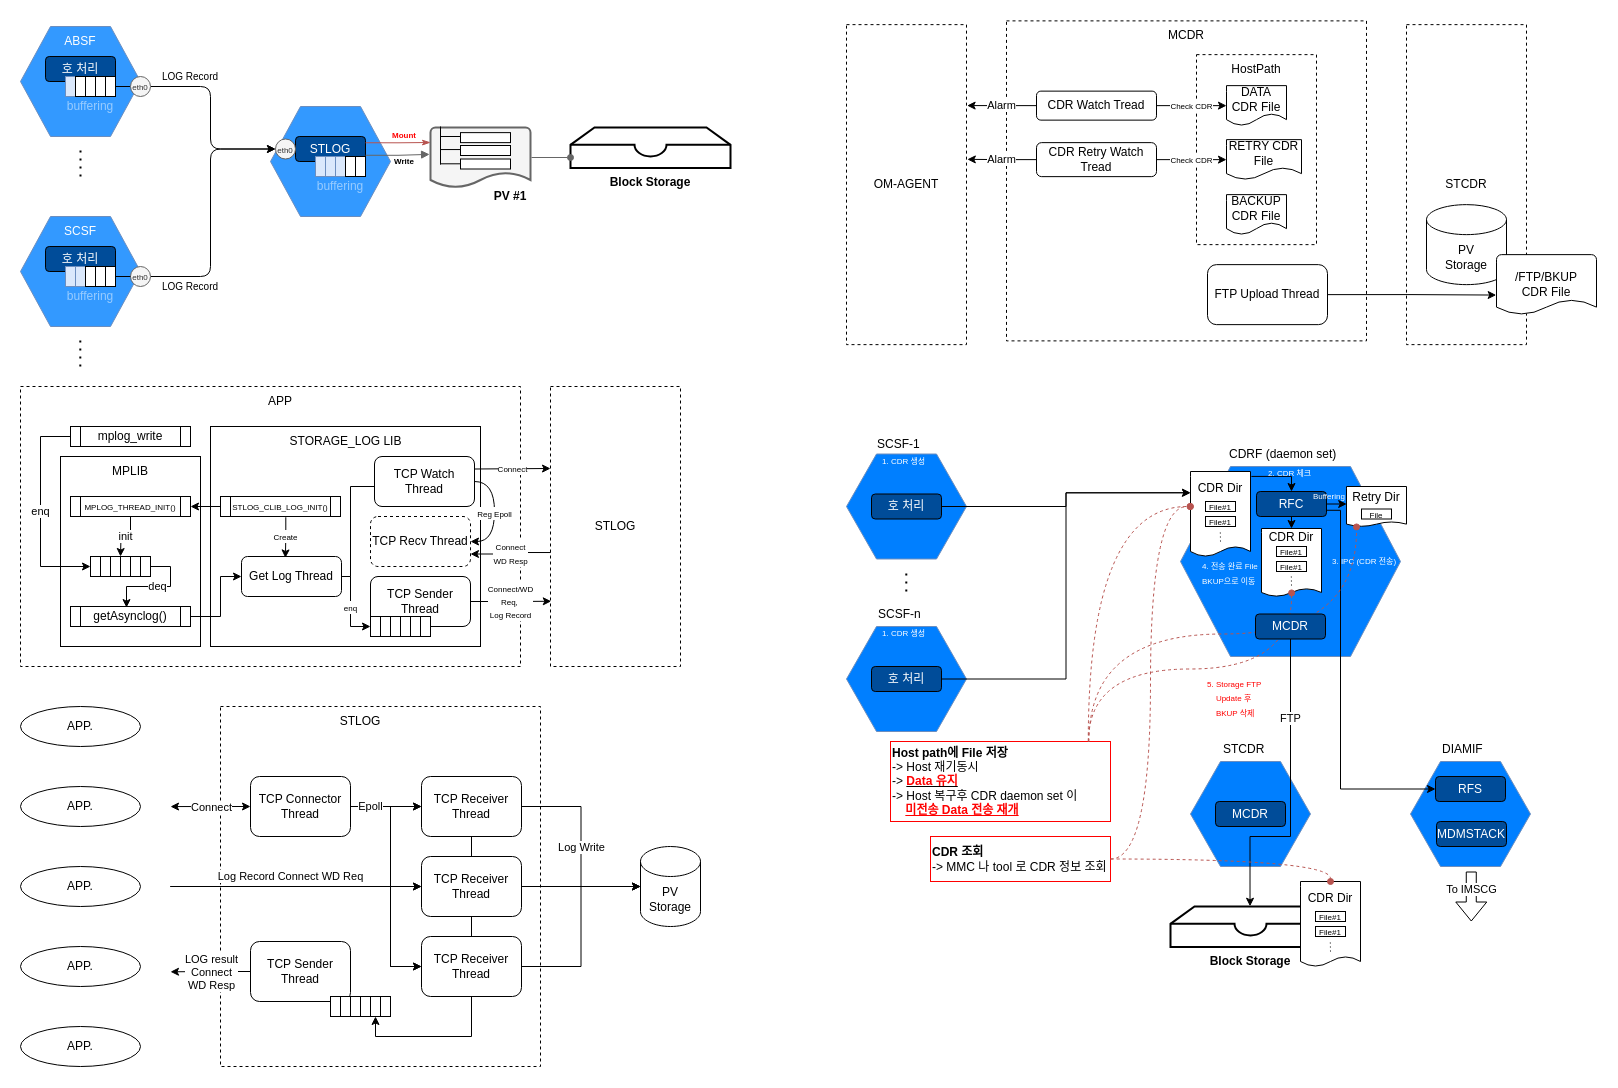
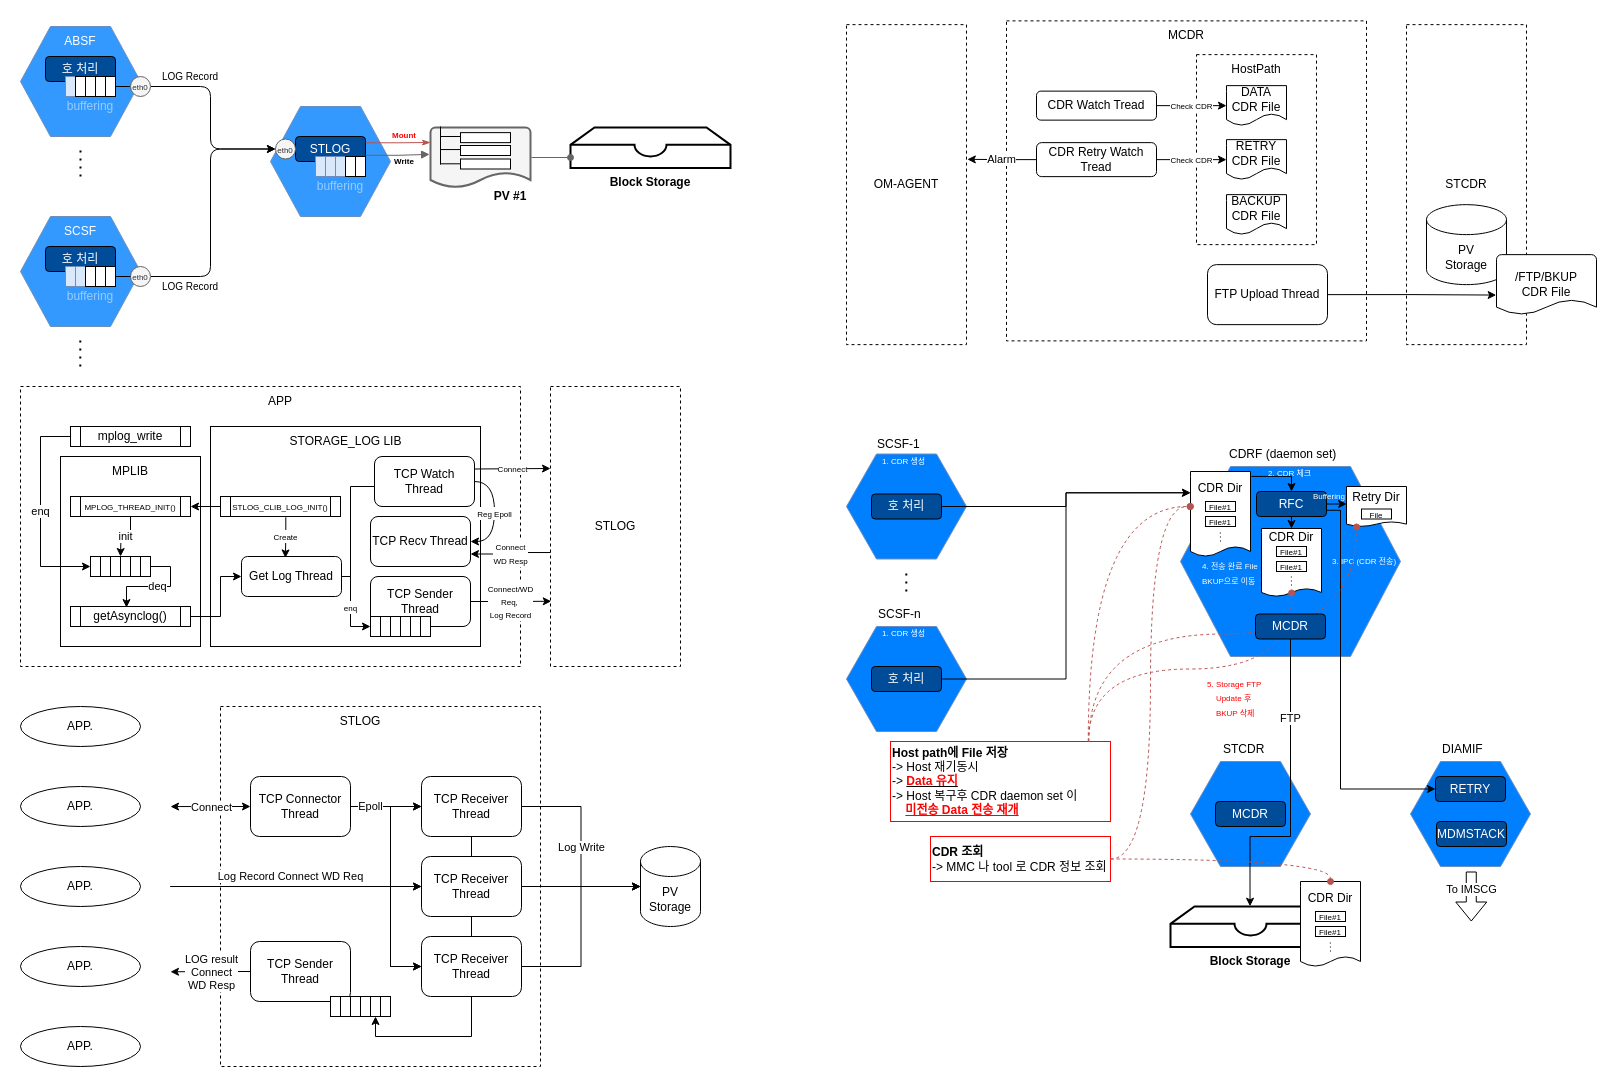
edge "CDR Watch Tread" -> "OM-AGENT": removed, label "Alarm"
node "RETRY CDR File": size 75x40 -> 60x40
node "TCP Recv Thread": style dashed -> solid
node "RFS": label "RFS" -> "RETRY"
